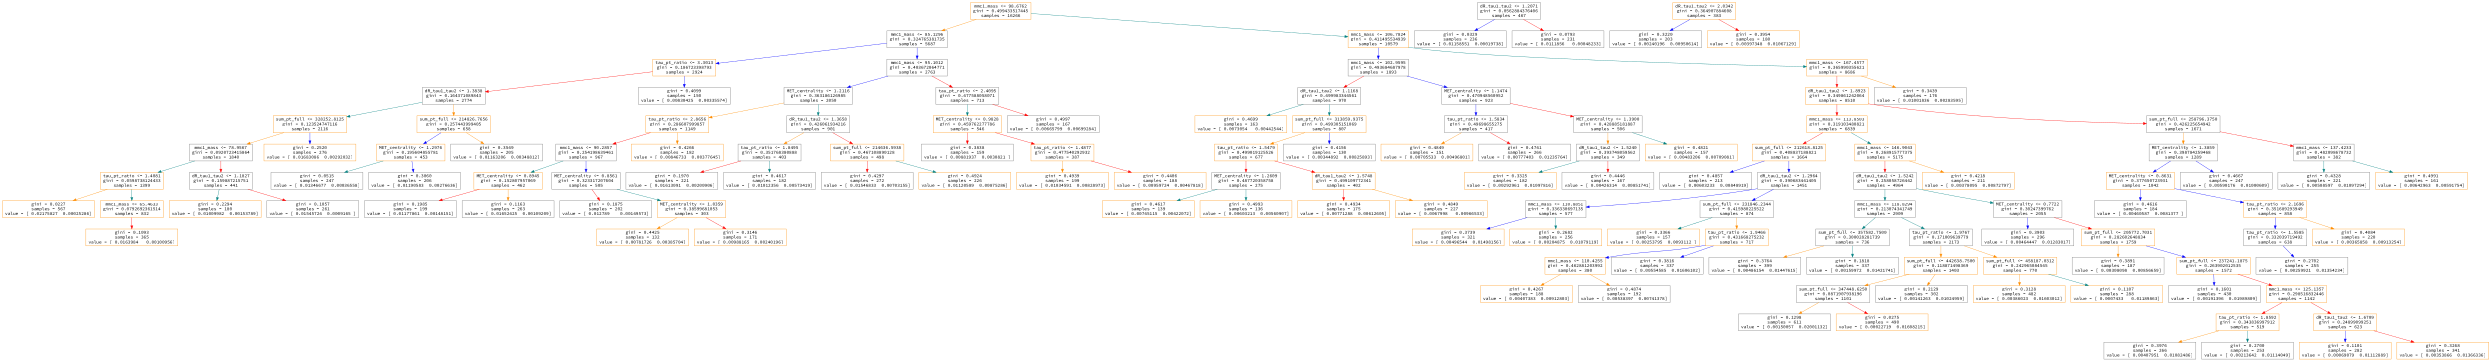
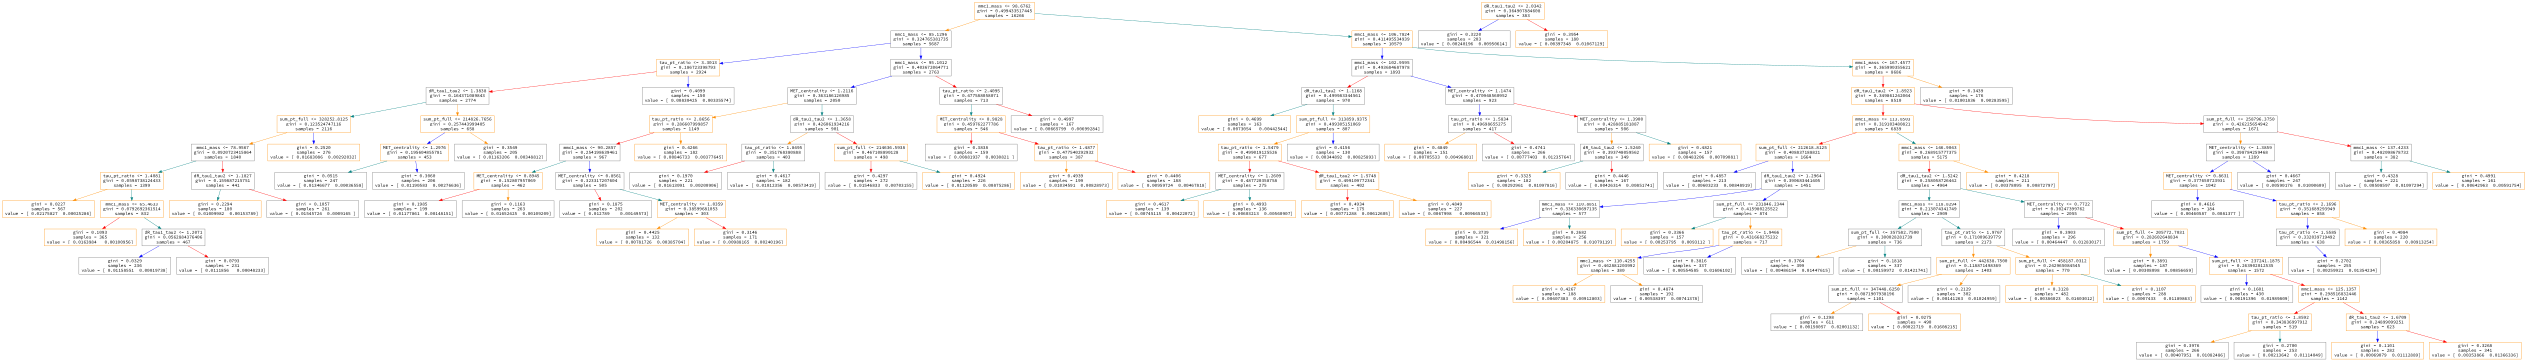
edge "mmc1_mass <= 65.4633 gini = 0.0792692361514 samples = 832" -> "dR_tau1_tau2 <= 1.2071 gini = 0.0562884376406 samples = 467": added
